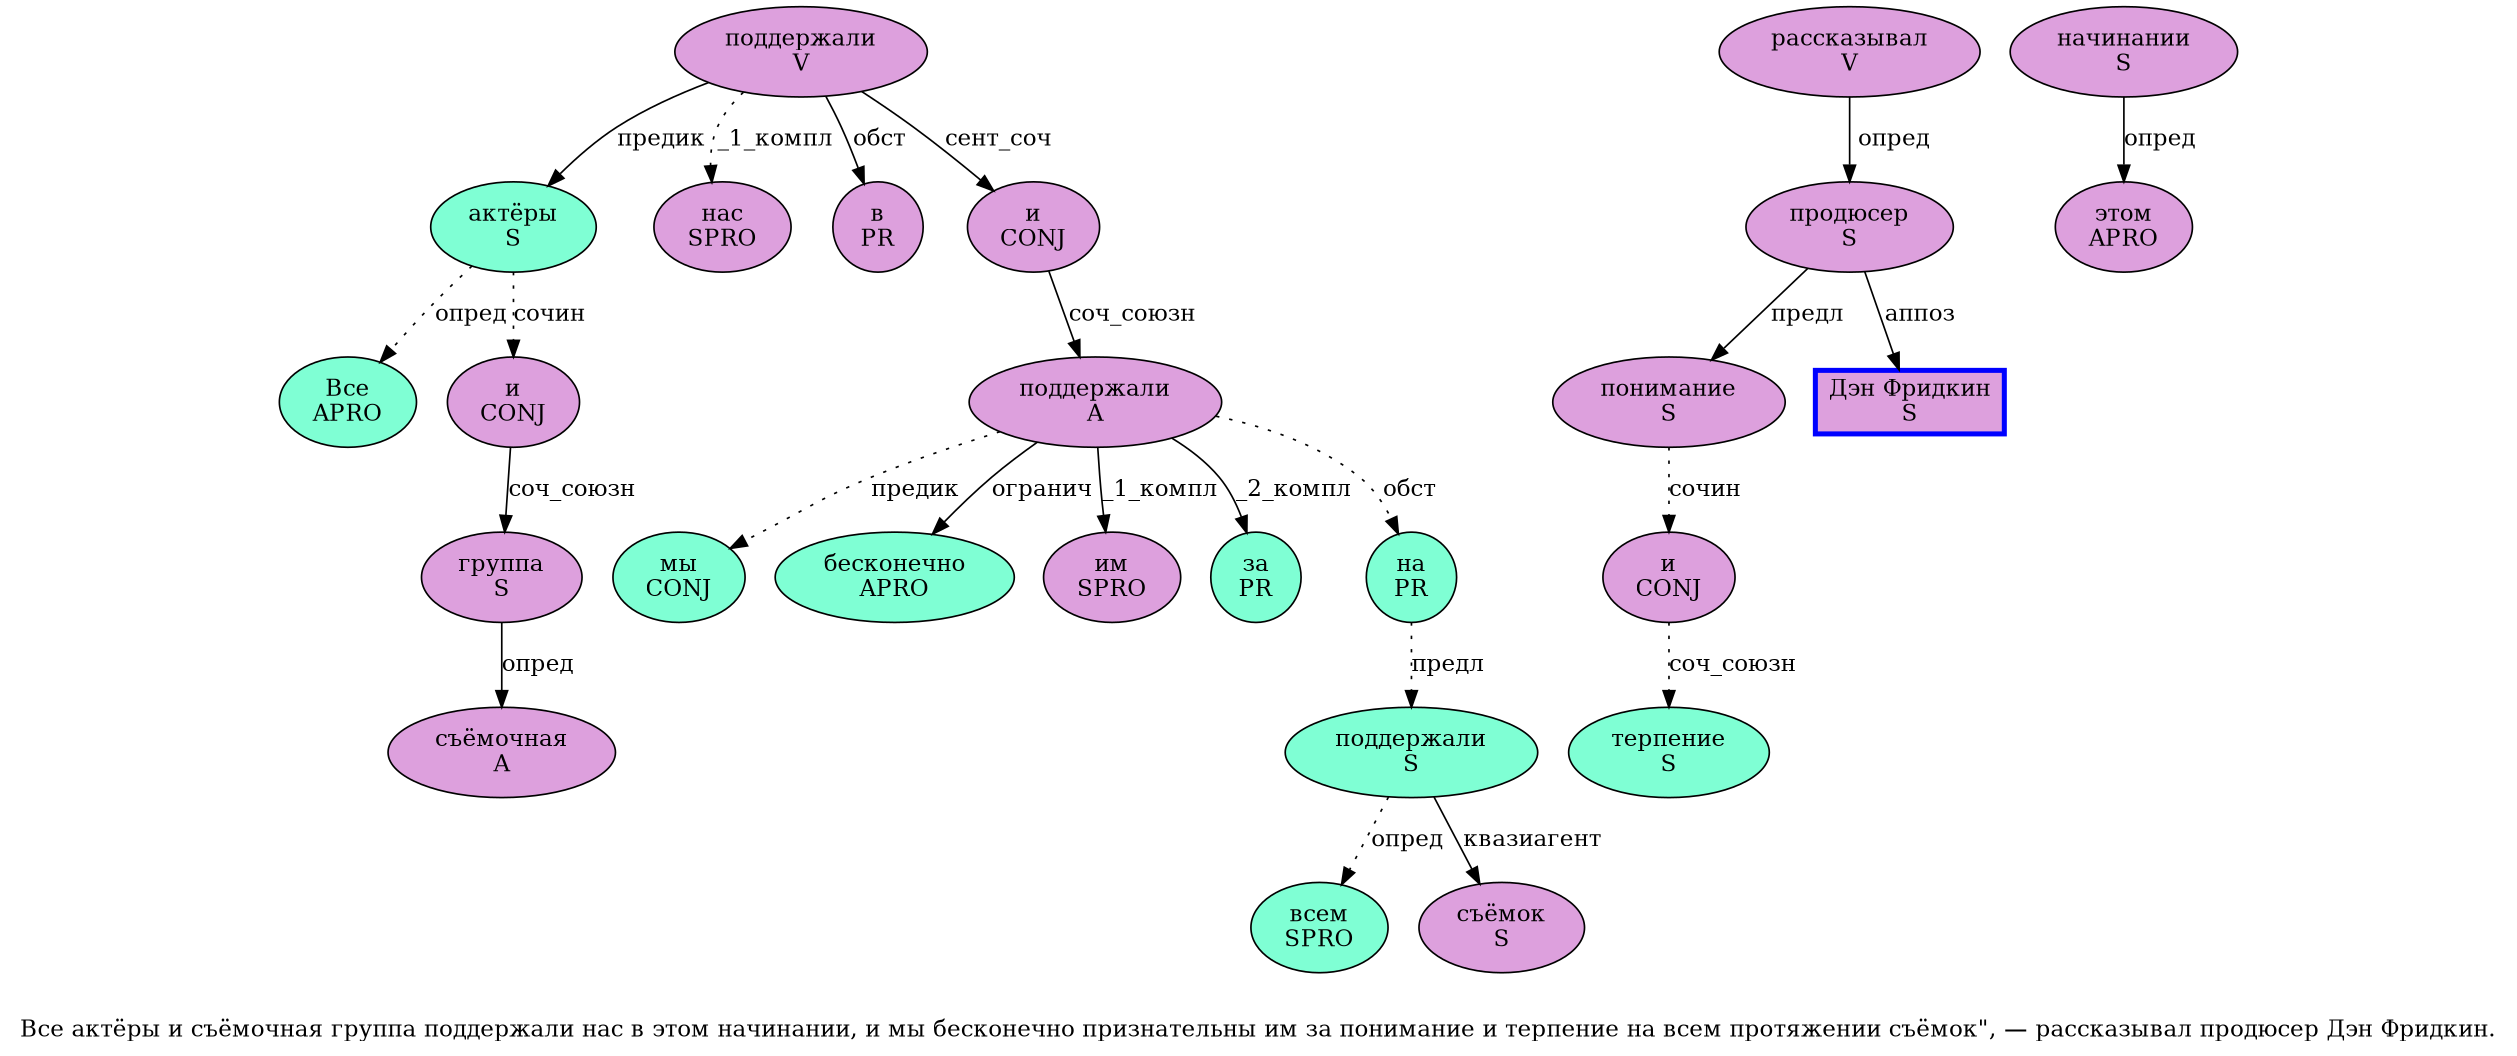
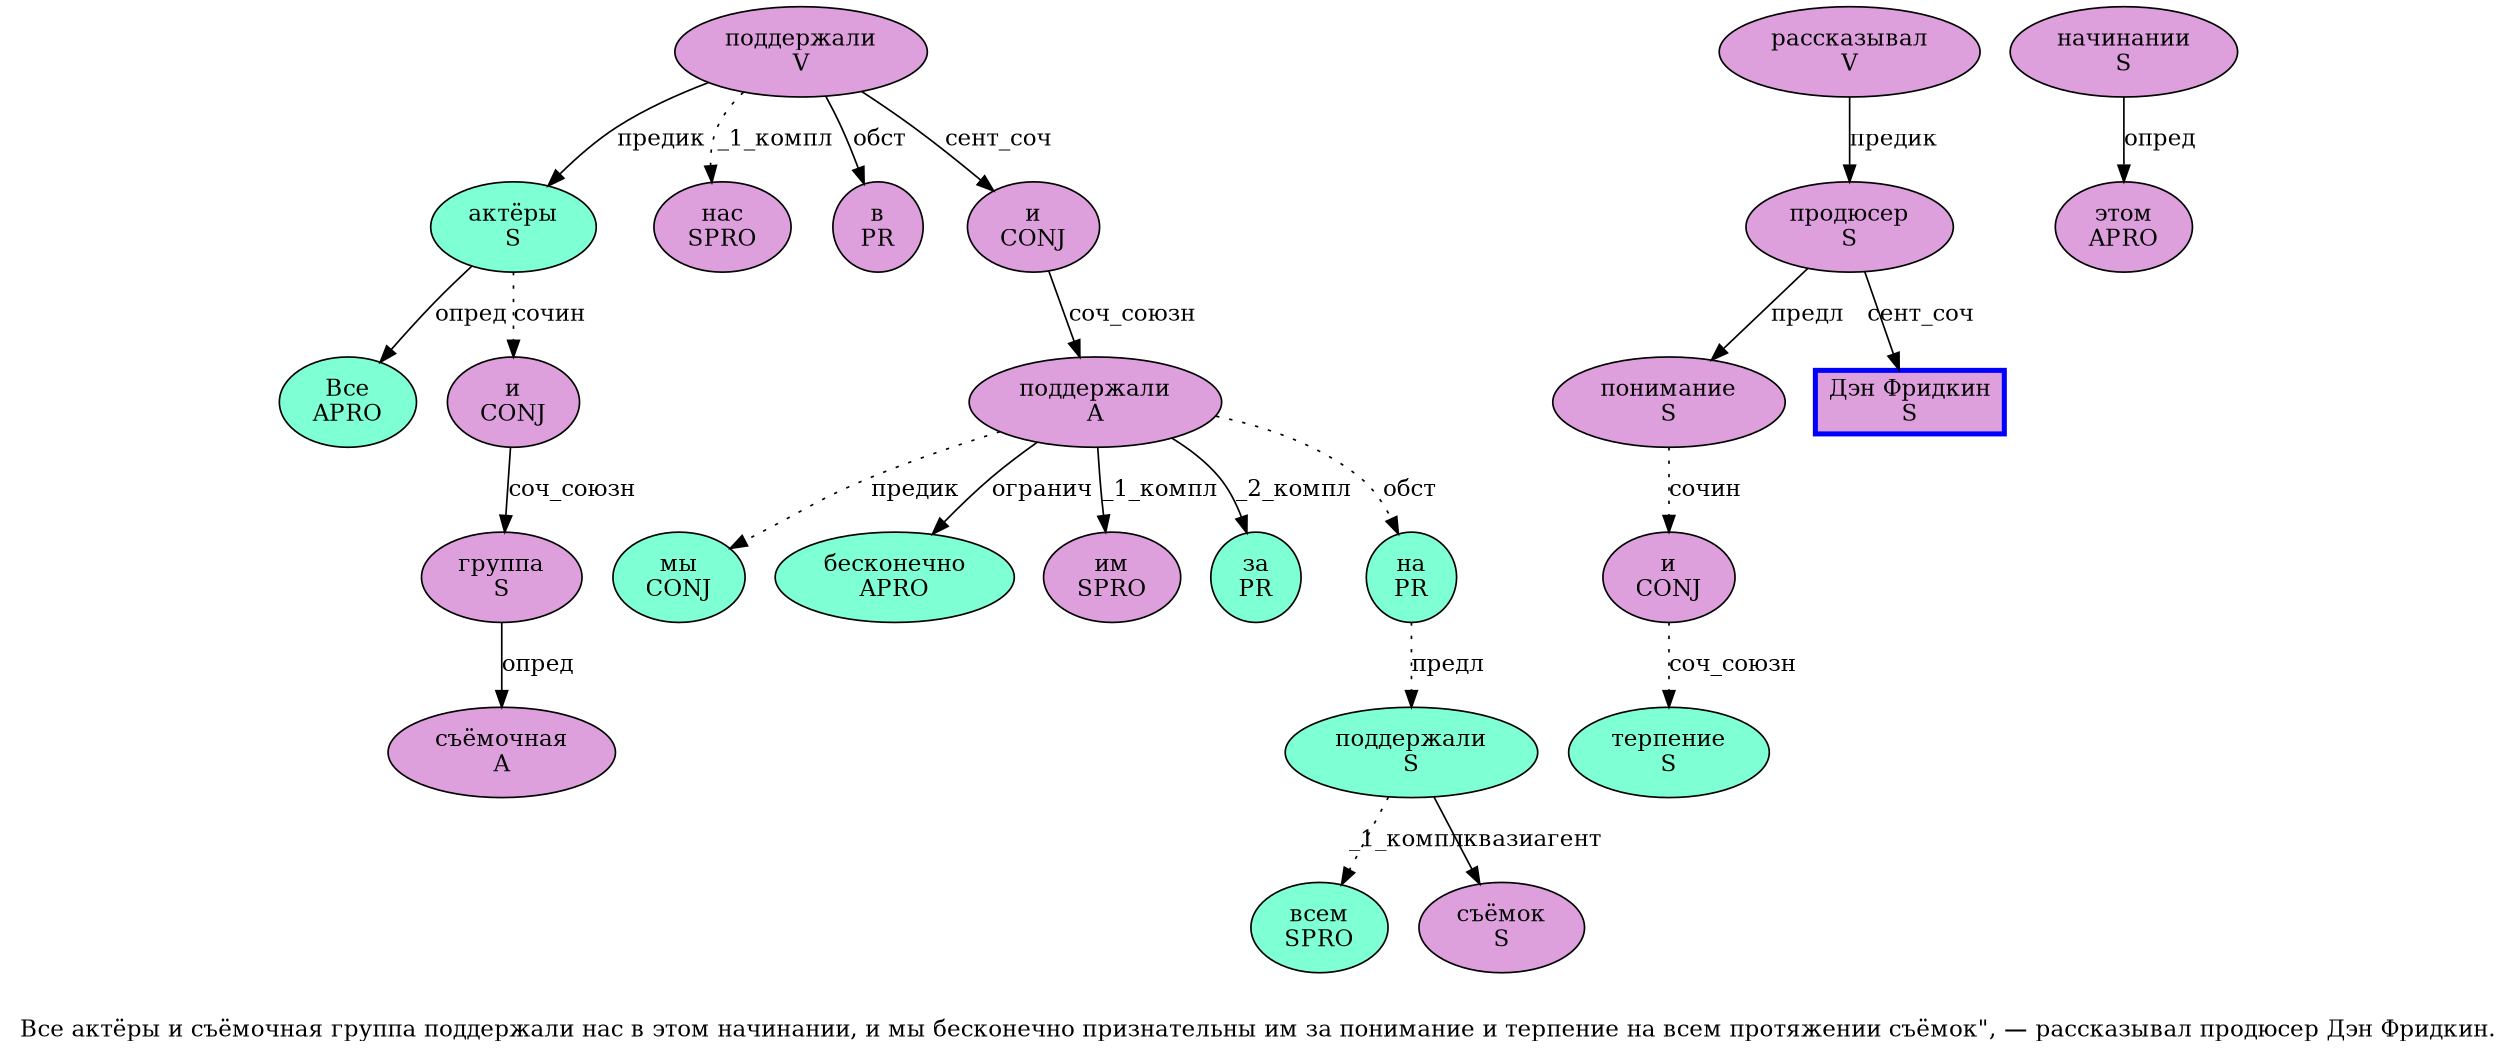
edge "рассказывал V" -> "продюсер S": label "опред" -> "предик"
edge "актёры S" -> "Все APRO": style dotted -> solid
edge "продюсер S" -> "Дэн Фридкин S": label "аппоз" -> "сент_соч"
edge "поддержали S" -> "всем SPRO": label "опред" -> "_1_компл"
